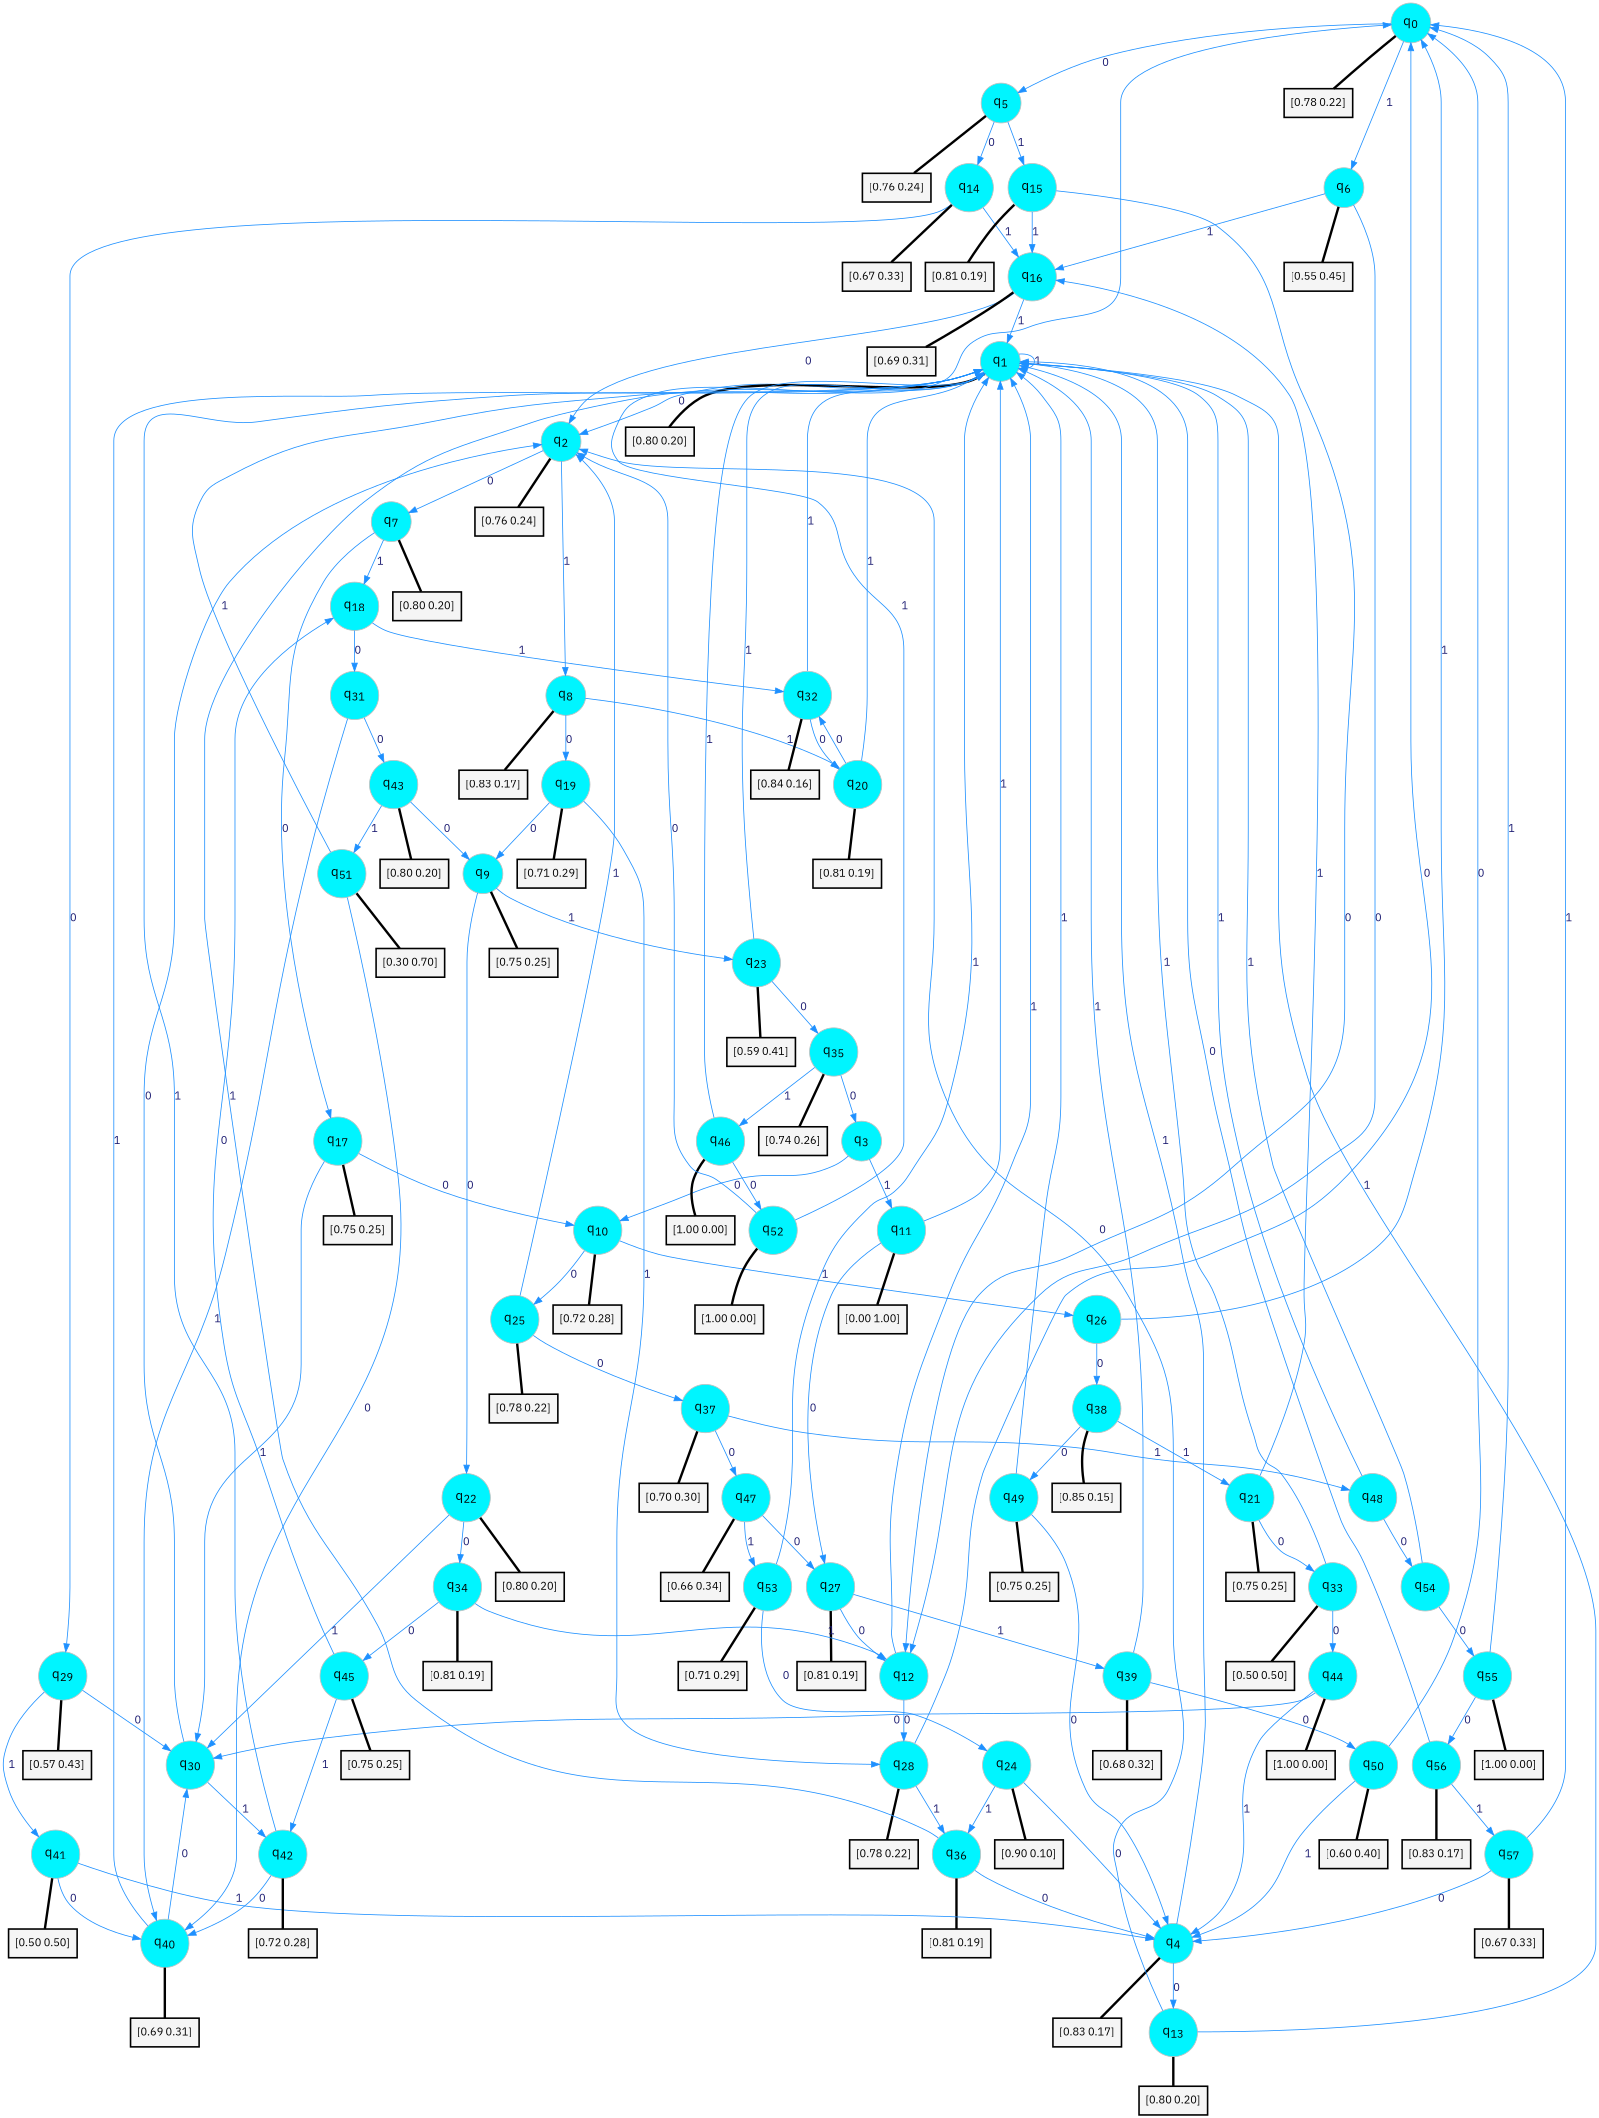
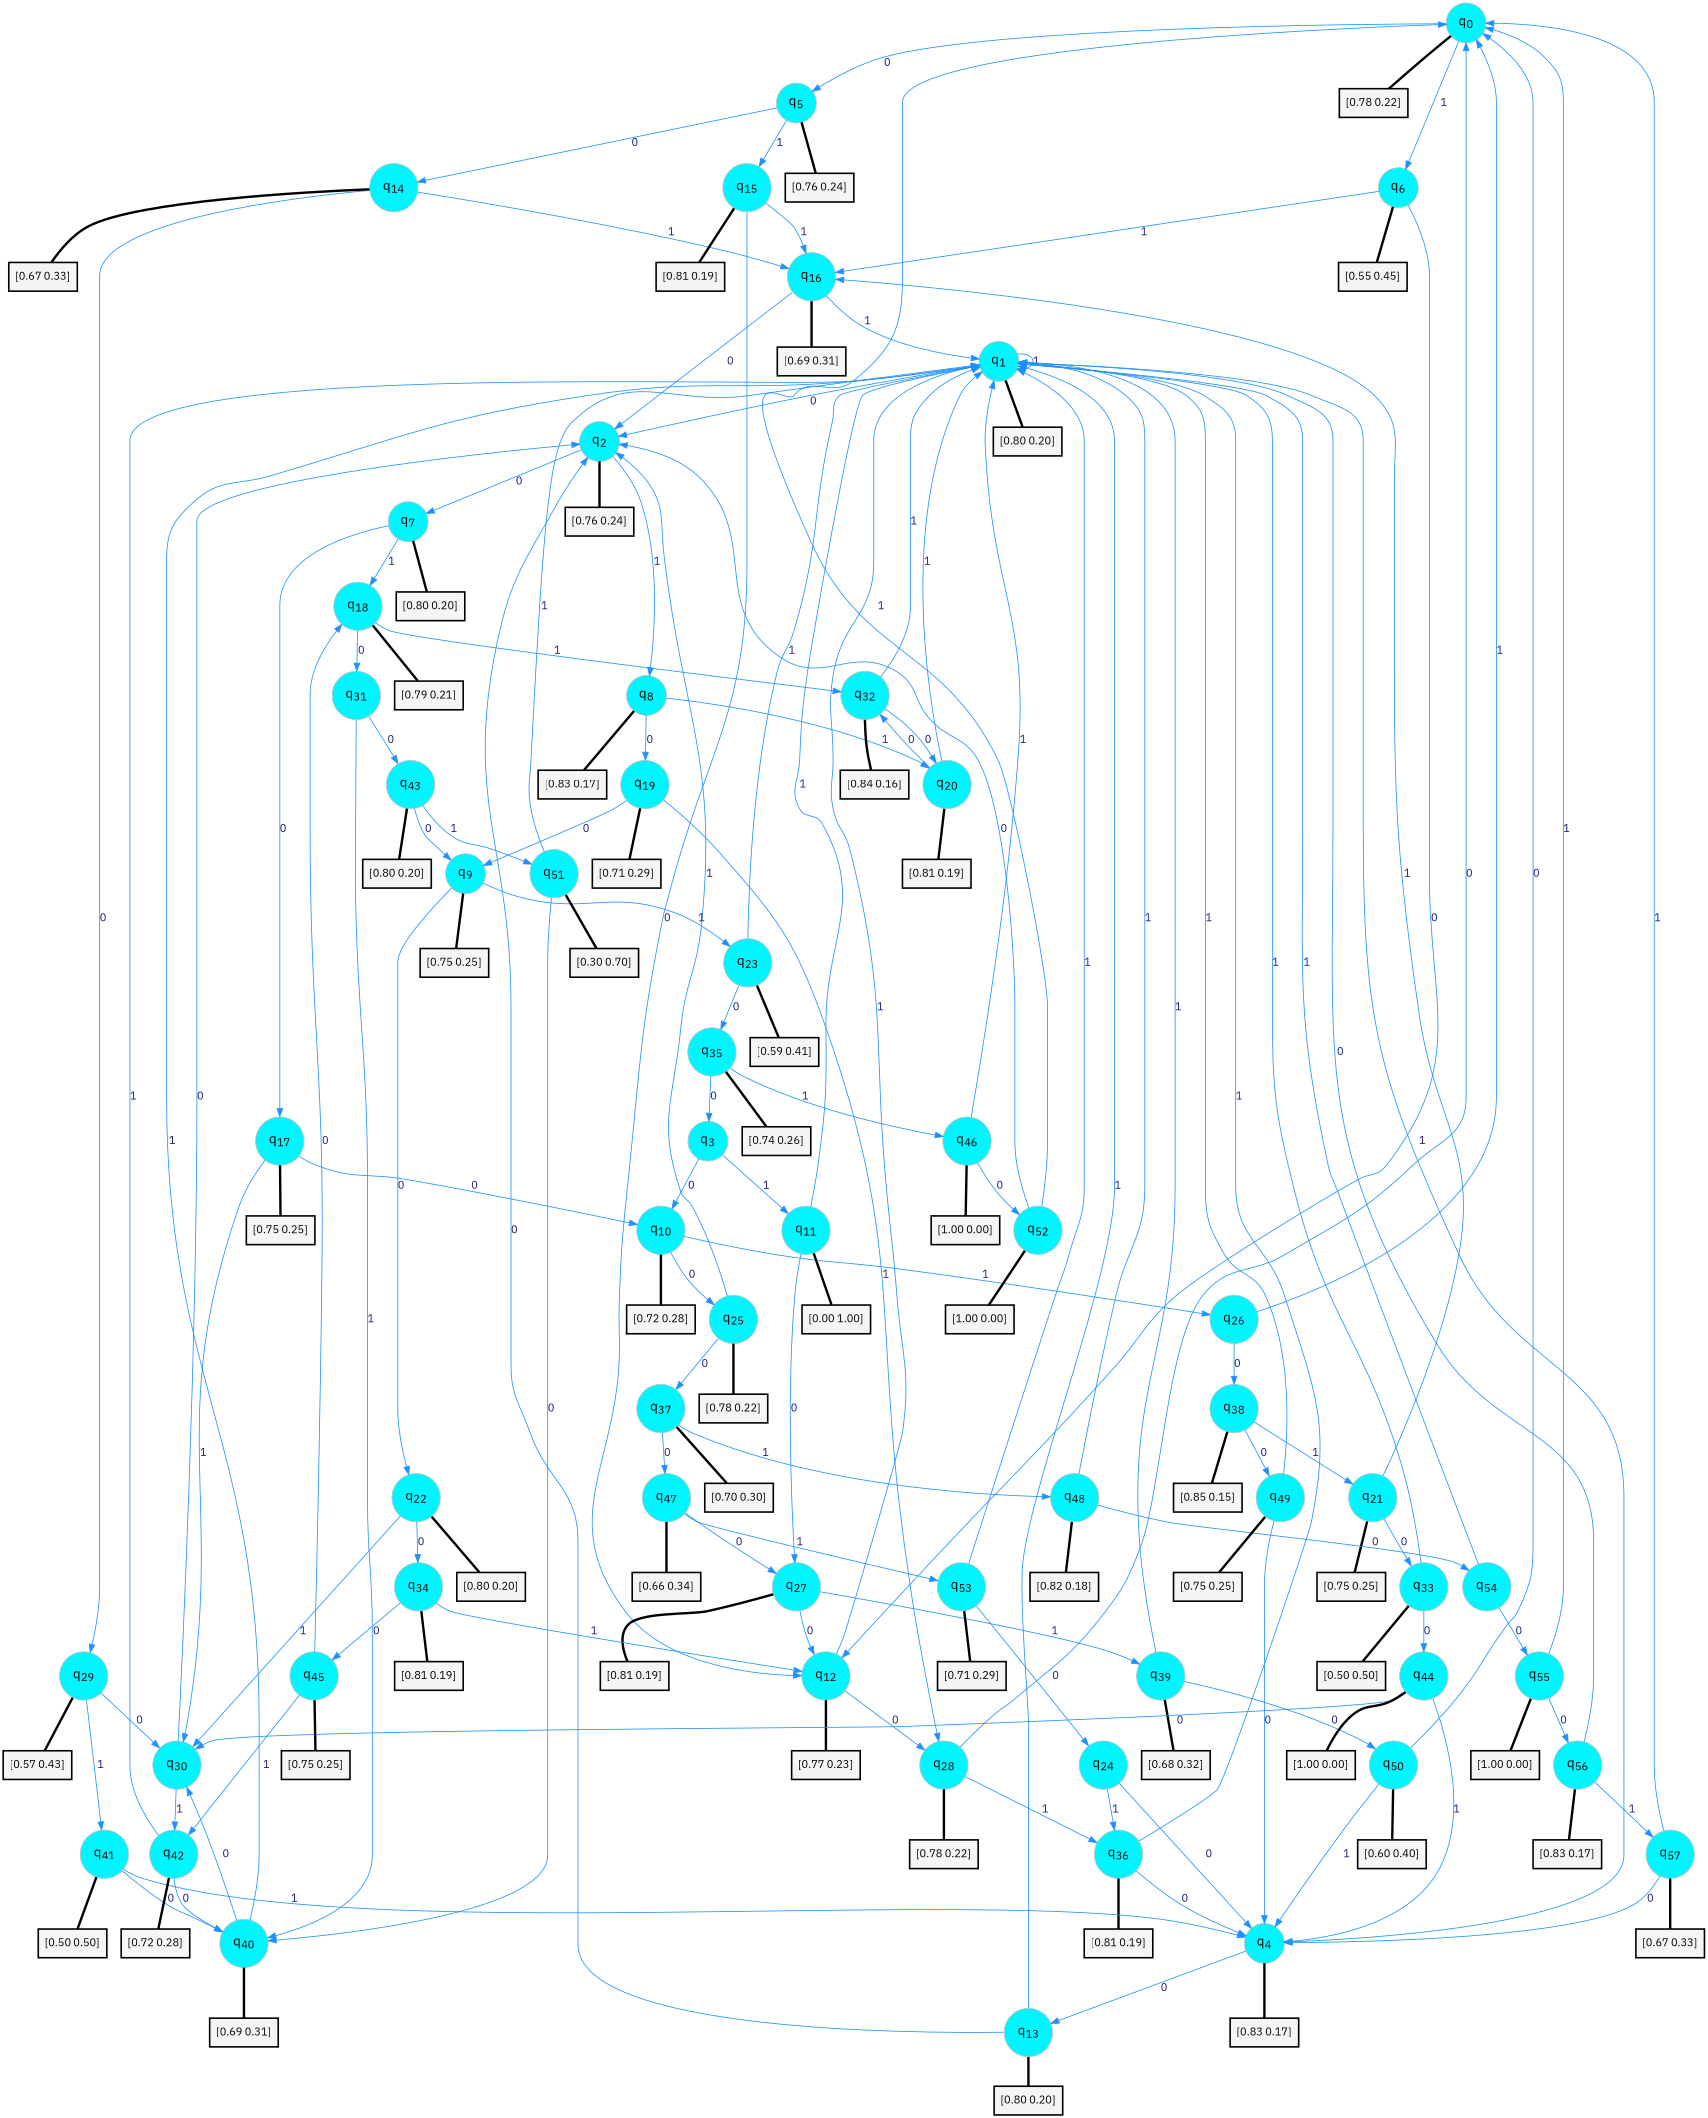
node "[0.79 0.21]": added
node "[0.82 0.18]": added
node "[0.77 0.23]": added
node "[0.90 0.10]": removed
